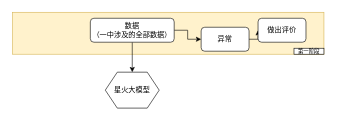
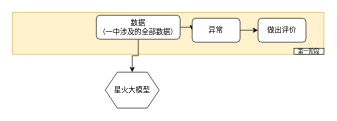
node "数据 （一中涉及的全部数据）": moved (132, 30) -> (138, 27)
node "异常": moved (225, 39) -> (216, 30)
